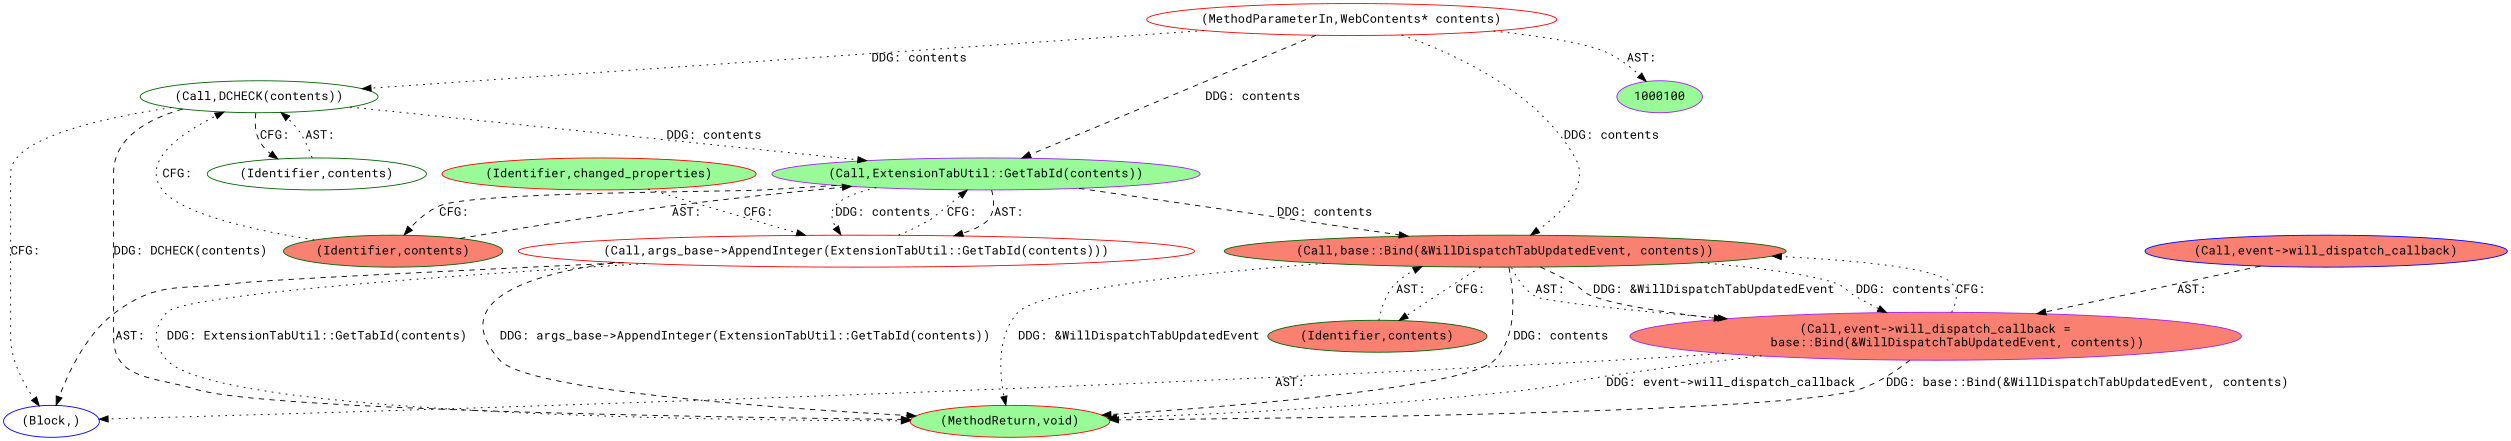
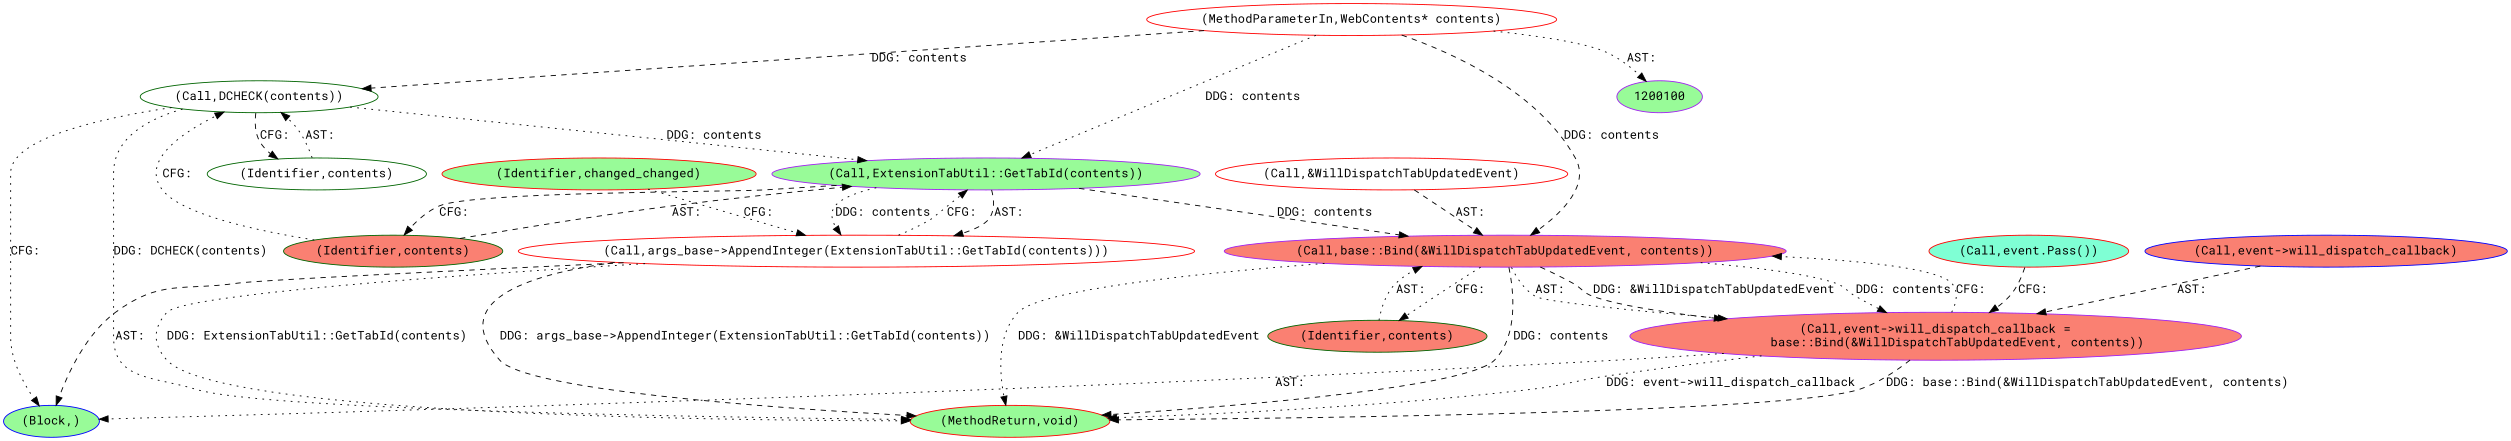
edge "(MethodParameterIn,WebContents* contents)" -> "(Call,DCHECK(contents))": style dotted -> dashed
edge "(MethodParameterIn,WebContents* contents)" -> "(Call,ExtensionTabUtil::GetTabId(contents))": style dashed -> dotted
node "1000100": label "1000100" -> "1200100"
edge "(MethodParameterIn,WebContents* contents)" -> "(Call,base::Bind(&WillDispatchTabUpdatedEvent, contents))": style dotted -> dashed
node "(Identifier,changed_properties)": label "(Identifier,changed_properties)" -> "(Identifier,changed_changed)"
node "(Call,&WillDispatchTabUpdatedEvent)": added
node "(Call,base::Bind(&WillDispatchTabUpdatedEvent, contents))": color darkgreen -> purple
node "(Call,event.Pass())": added
edge "(Call,DCHECK(contents))" -> "(MethodReturn,void)": style dashed -> dotted
node "(Block,)": fillcolor white -> palegreen
